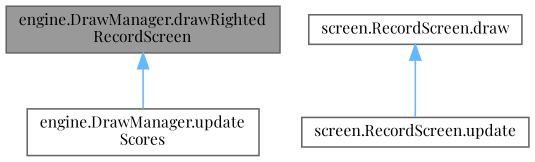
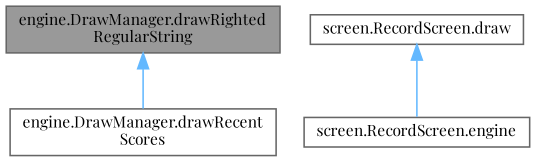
node "engine.DrawManager.drawRighted RecordScreen": label "engine.DrawManager.drawRighted RecordScreen" -> "engine.DrawManager.drawRighted RegularString"
node "engine.DrawManager.update Scores": label "engine.DrawManager.update Scores" -> "engine.DrawManager.drawRecent Scores"
node "screen.RecordScreen.update": label "screen.RecordScreen.update" -> "screen.RecordScreen.engine"
